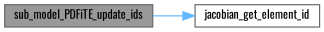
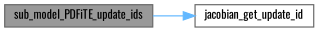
node "jacobian_get_element_id": label "jacobian_get_element_id" -> "jacobian_get_update_id"
